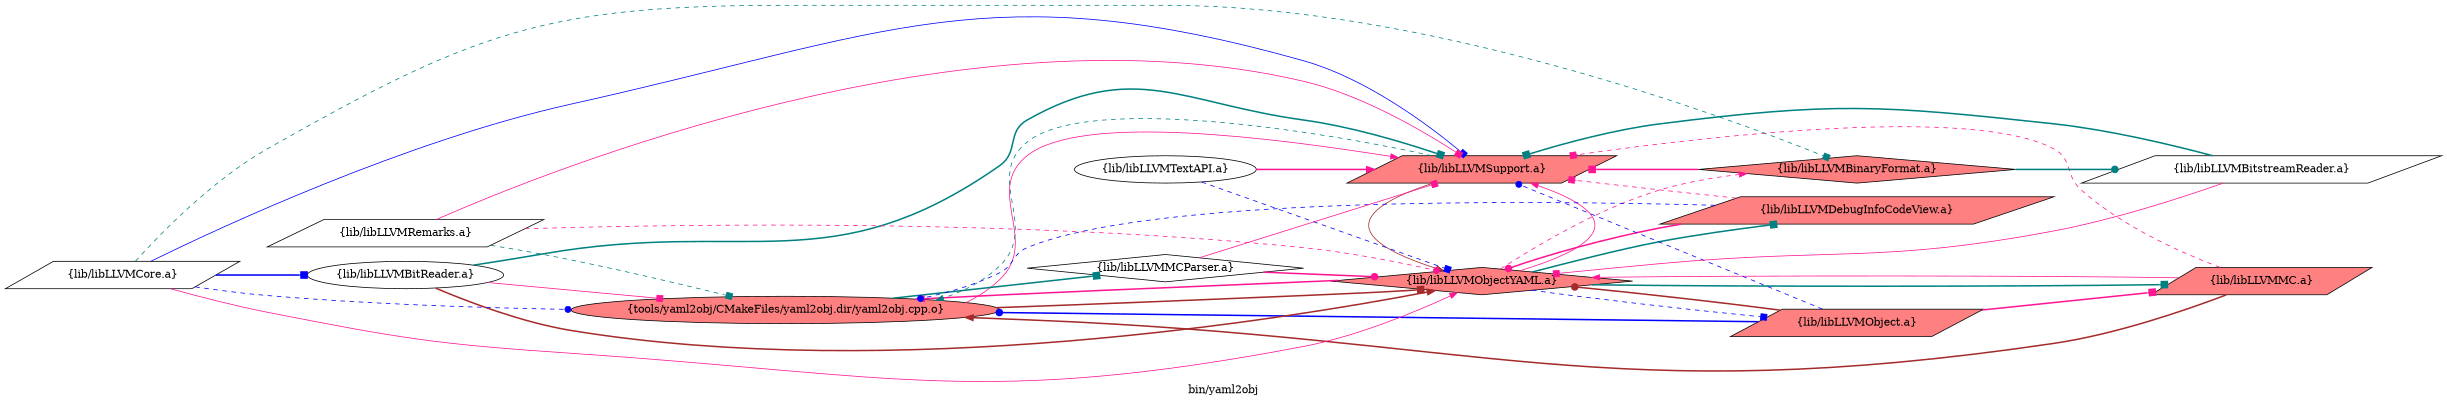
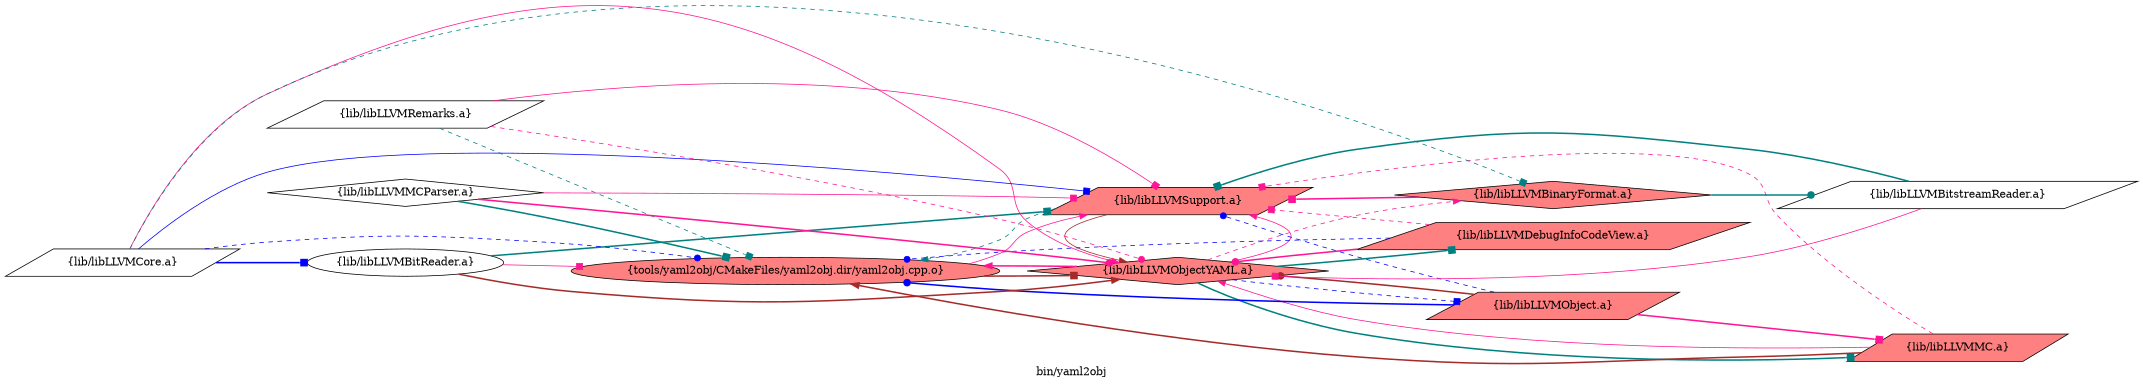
node "{lib/libLLVMTextAPI.a}": removed
edge "{tools/yaml2obj/CMakeFiles/yaml2obj.dir/yaml2obj.cpp.o}" -> "{lib/libLLVMMCParser.a}": reversed
